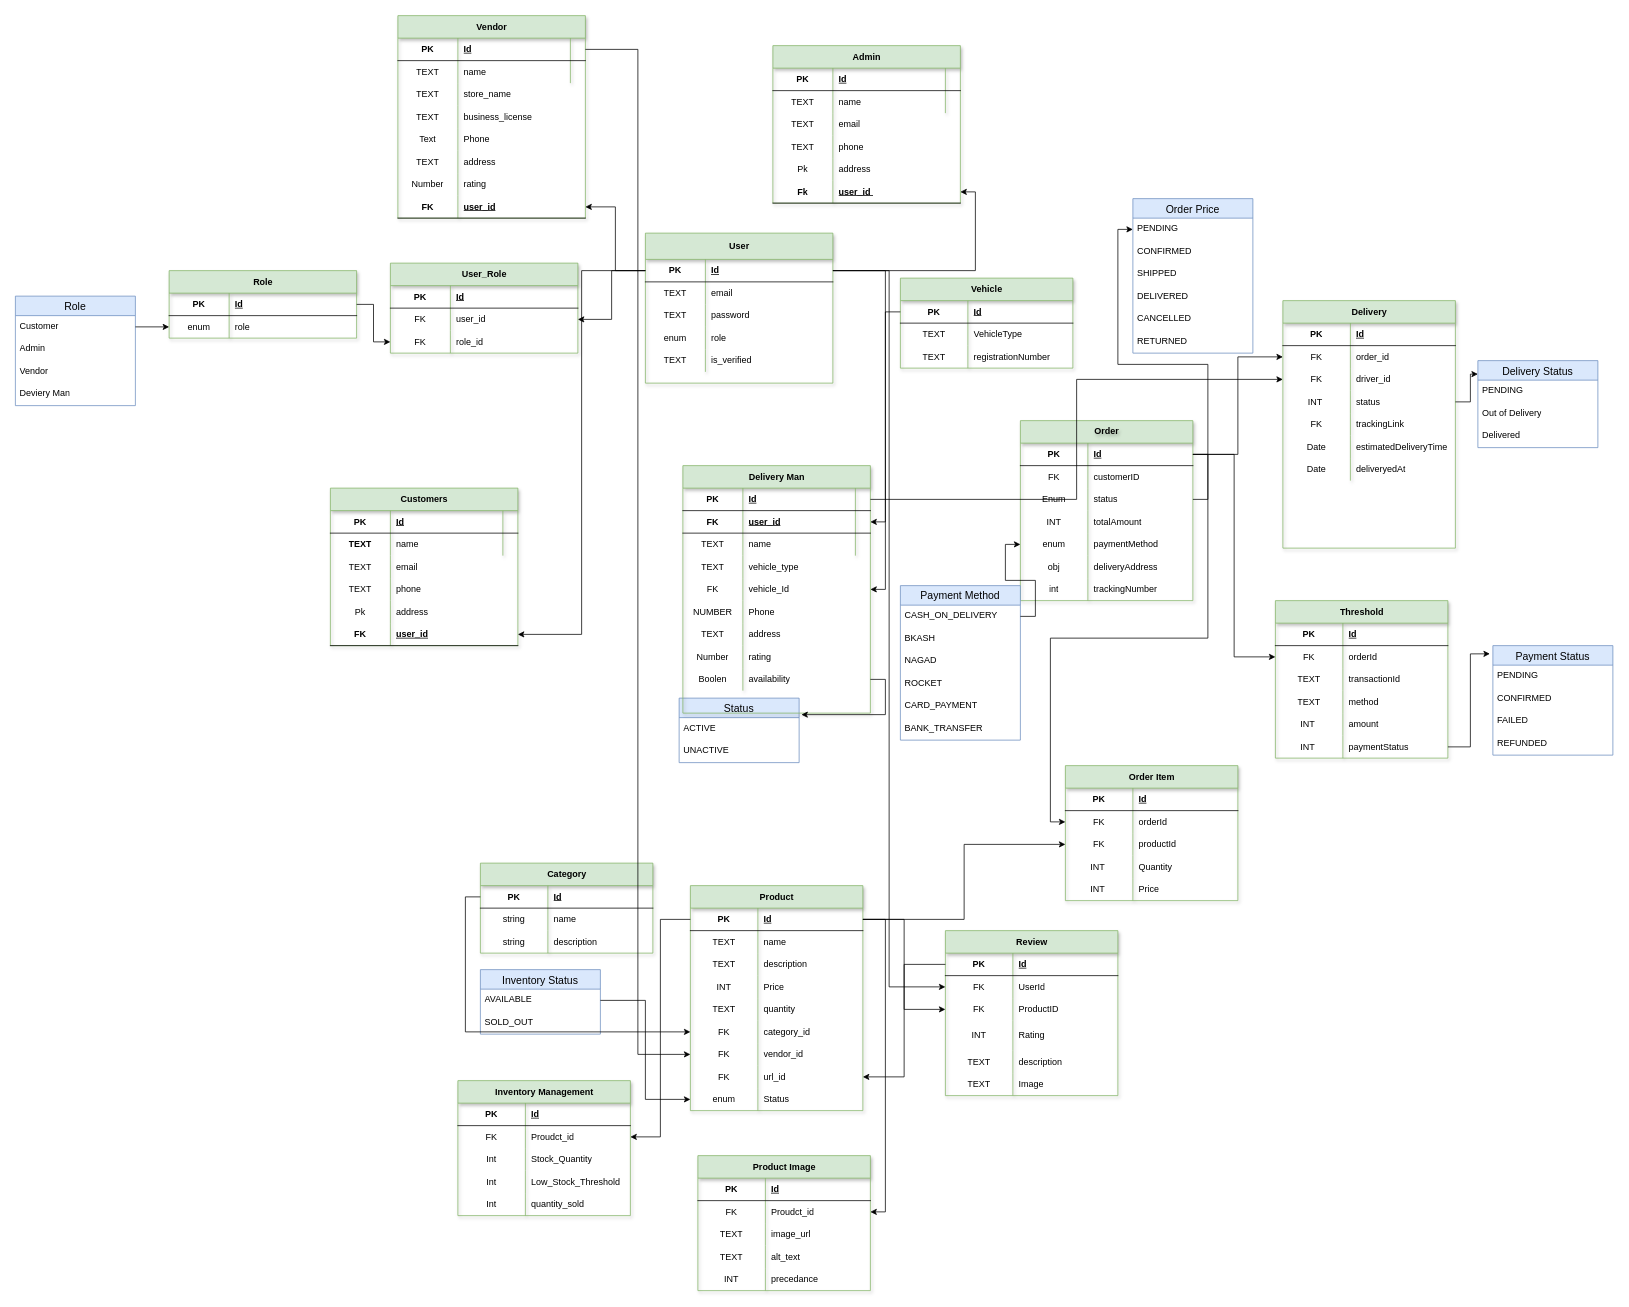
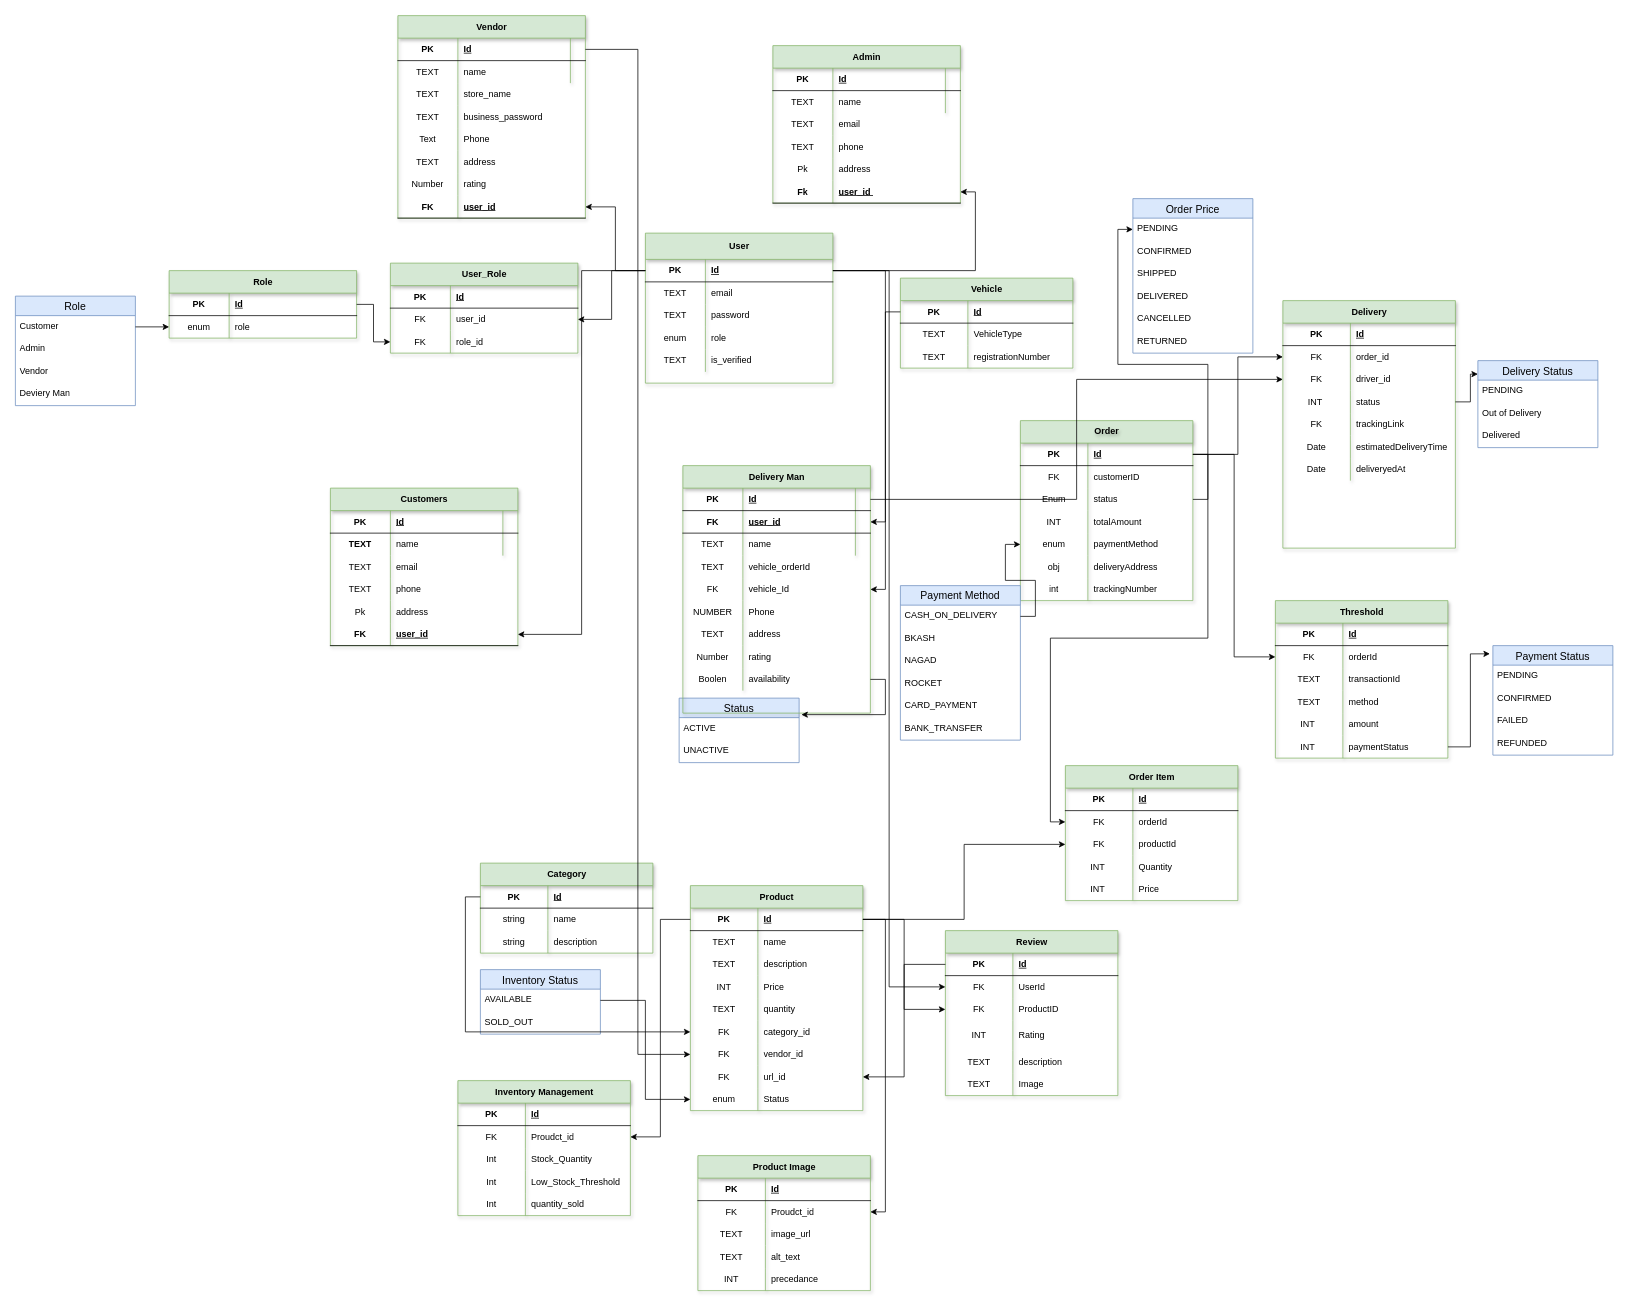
node "business_license": label "business_license" -> "business_password"
node "vehicle_type": label "vehicle_type" -> "vehicle_orderId"
